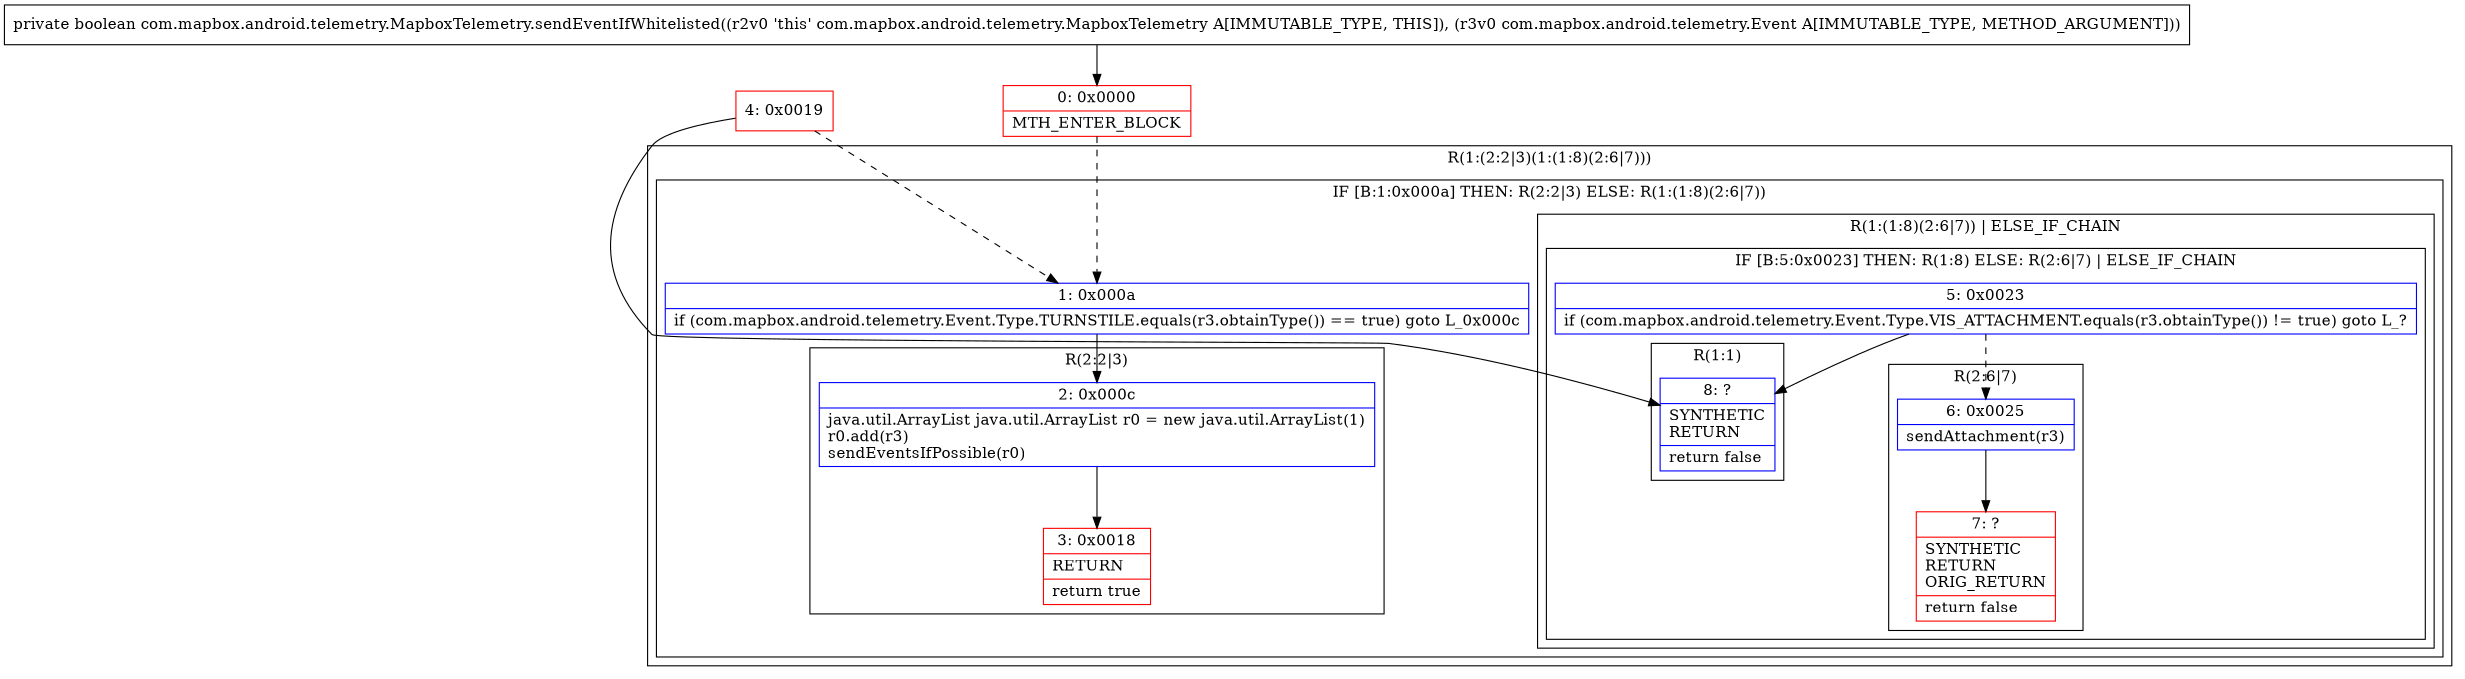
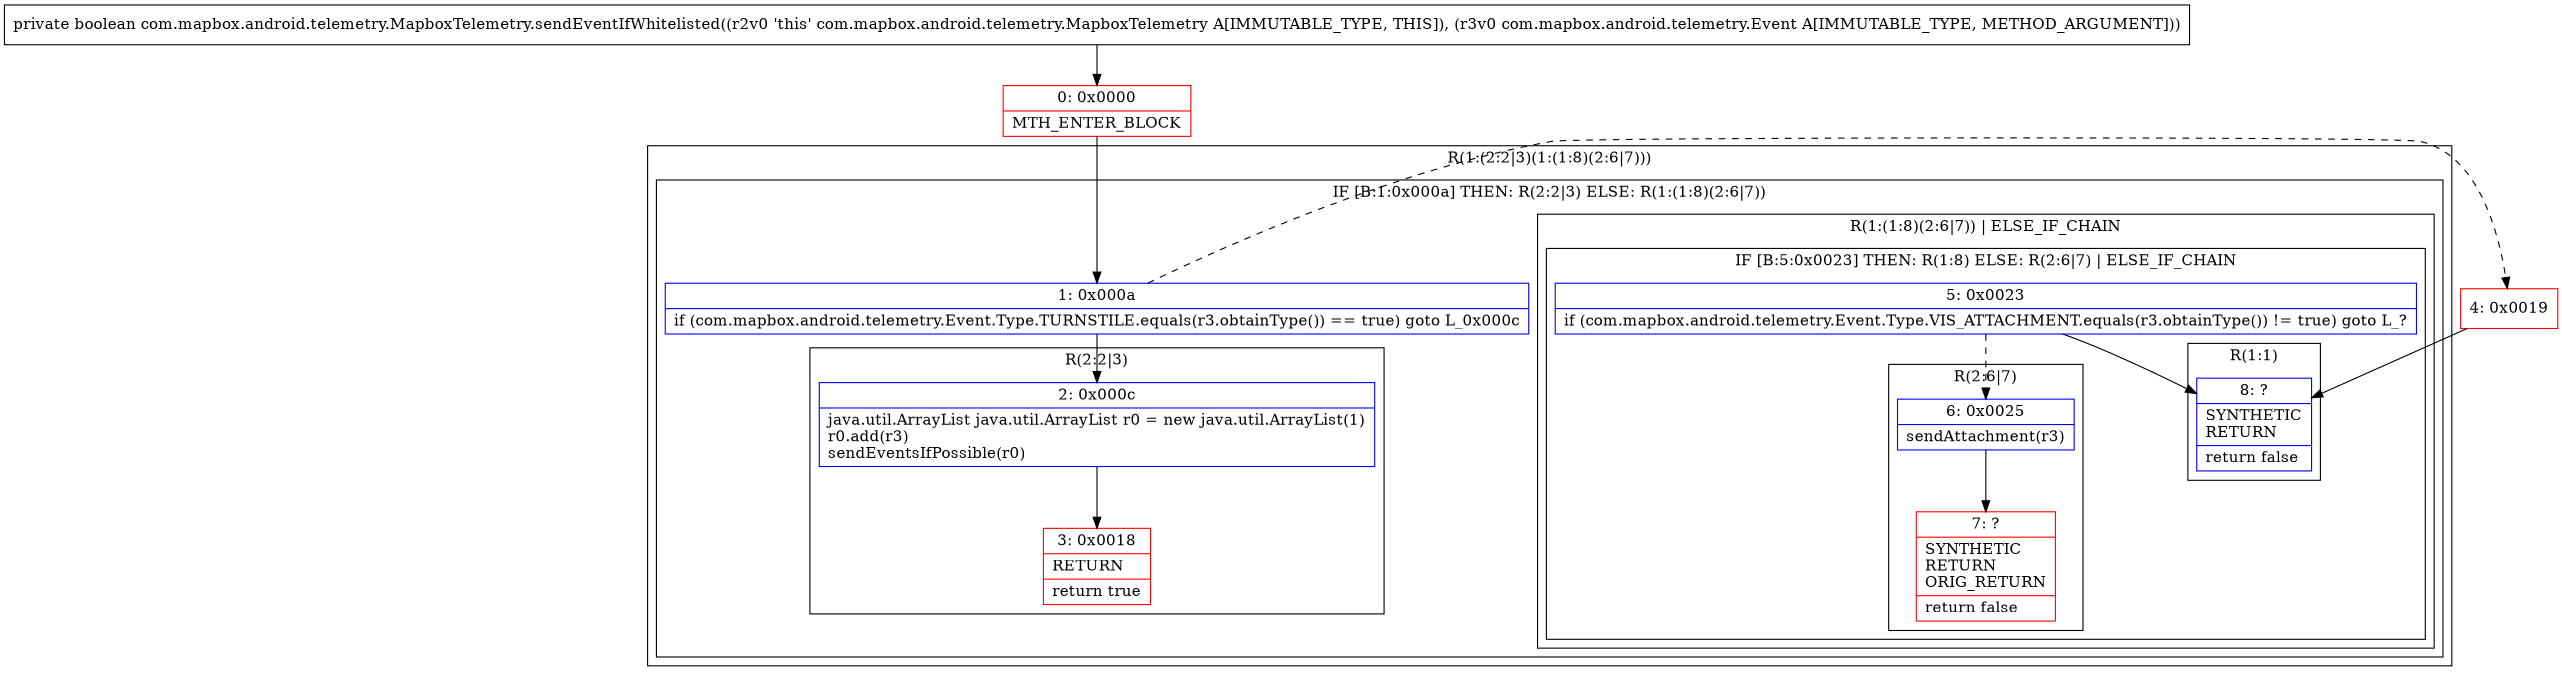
edge "4: 0x0019" -> "1: 0x000a": reversed
edge "0: 0x0000" -> "1: 0x000a": style dashed -> solid
